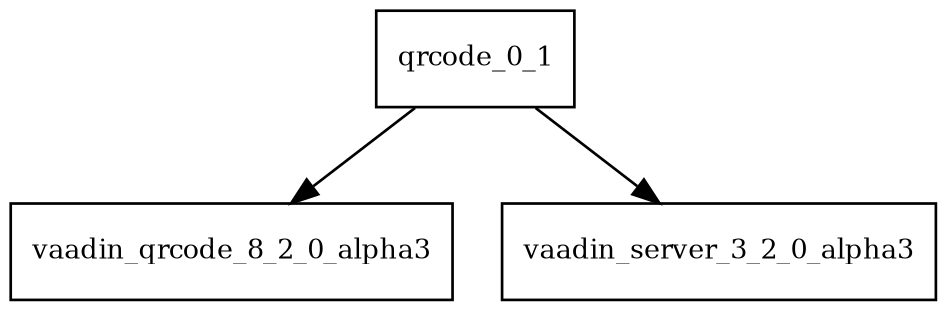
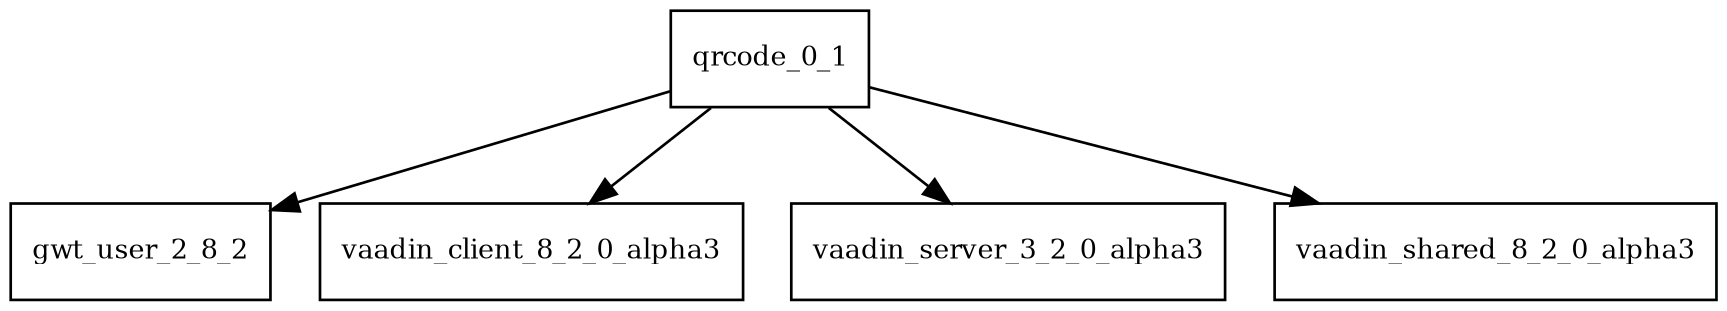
node "gwt_user_2_8_2": added
node "vaadin_qrcode_8_2_0_alpha3": label "vaadin_qrcode_8_2_0_alpha3" -> "vaadin_client_8_2_0_alpha3"
node "vaadin_shared_8_2_0_alpha3": added
